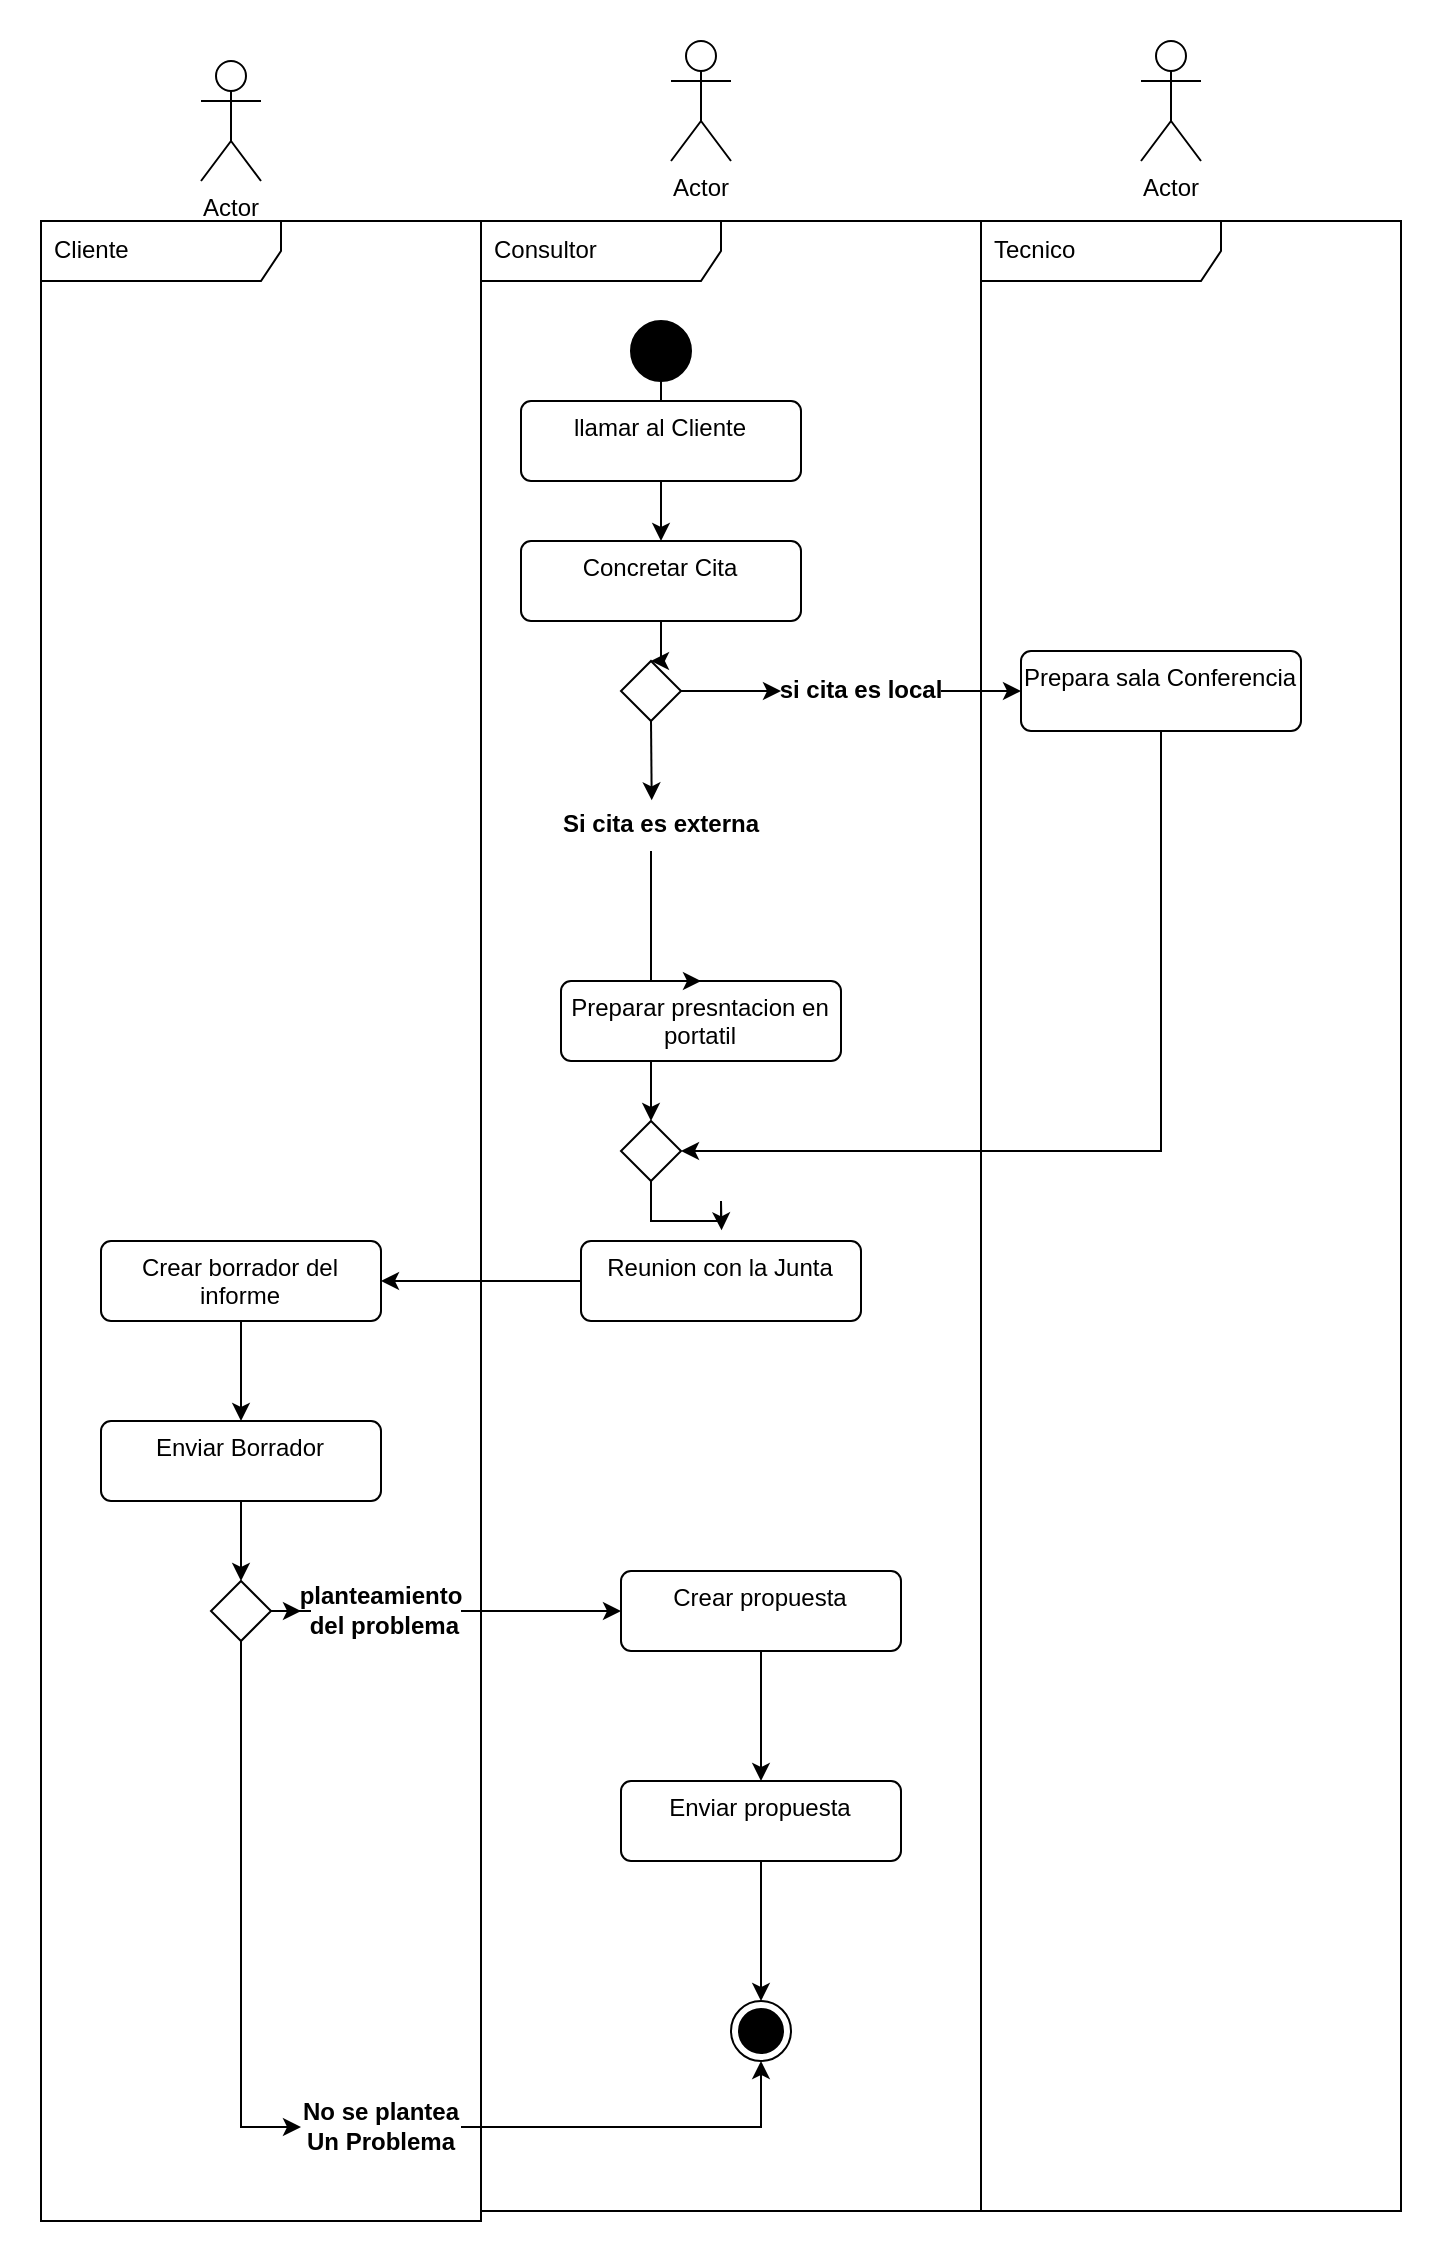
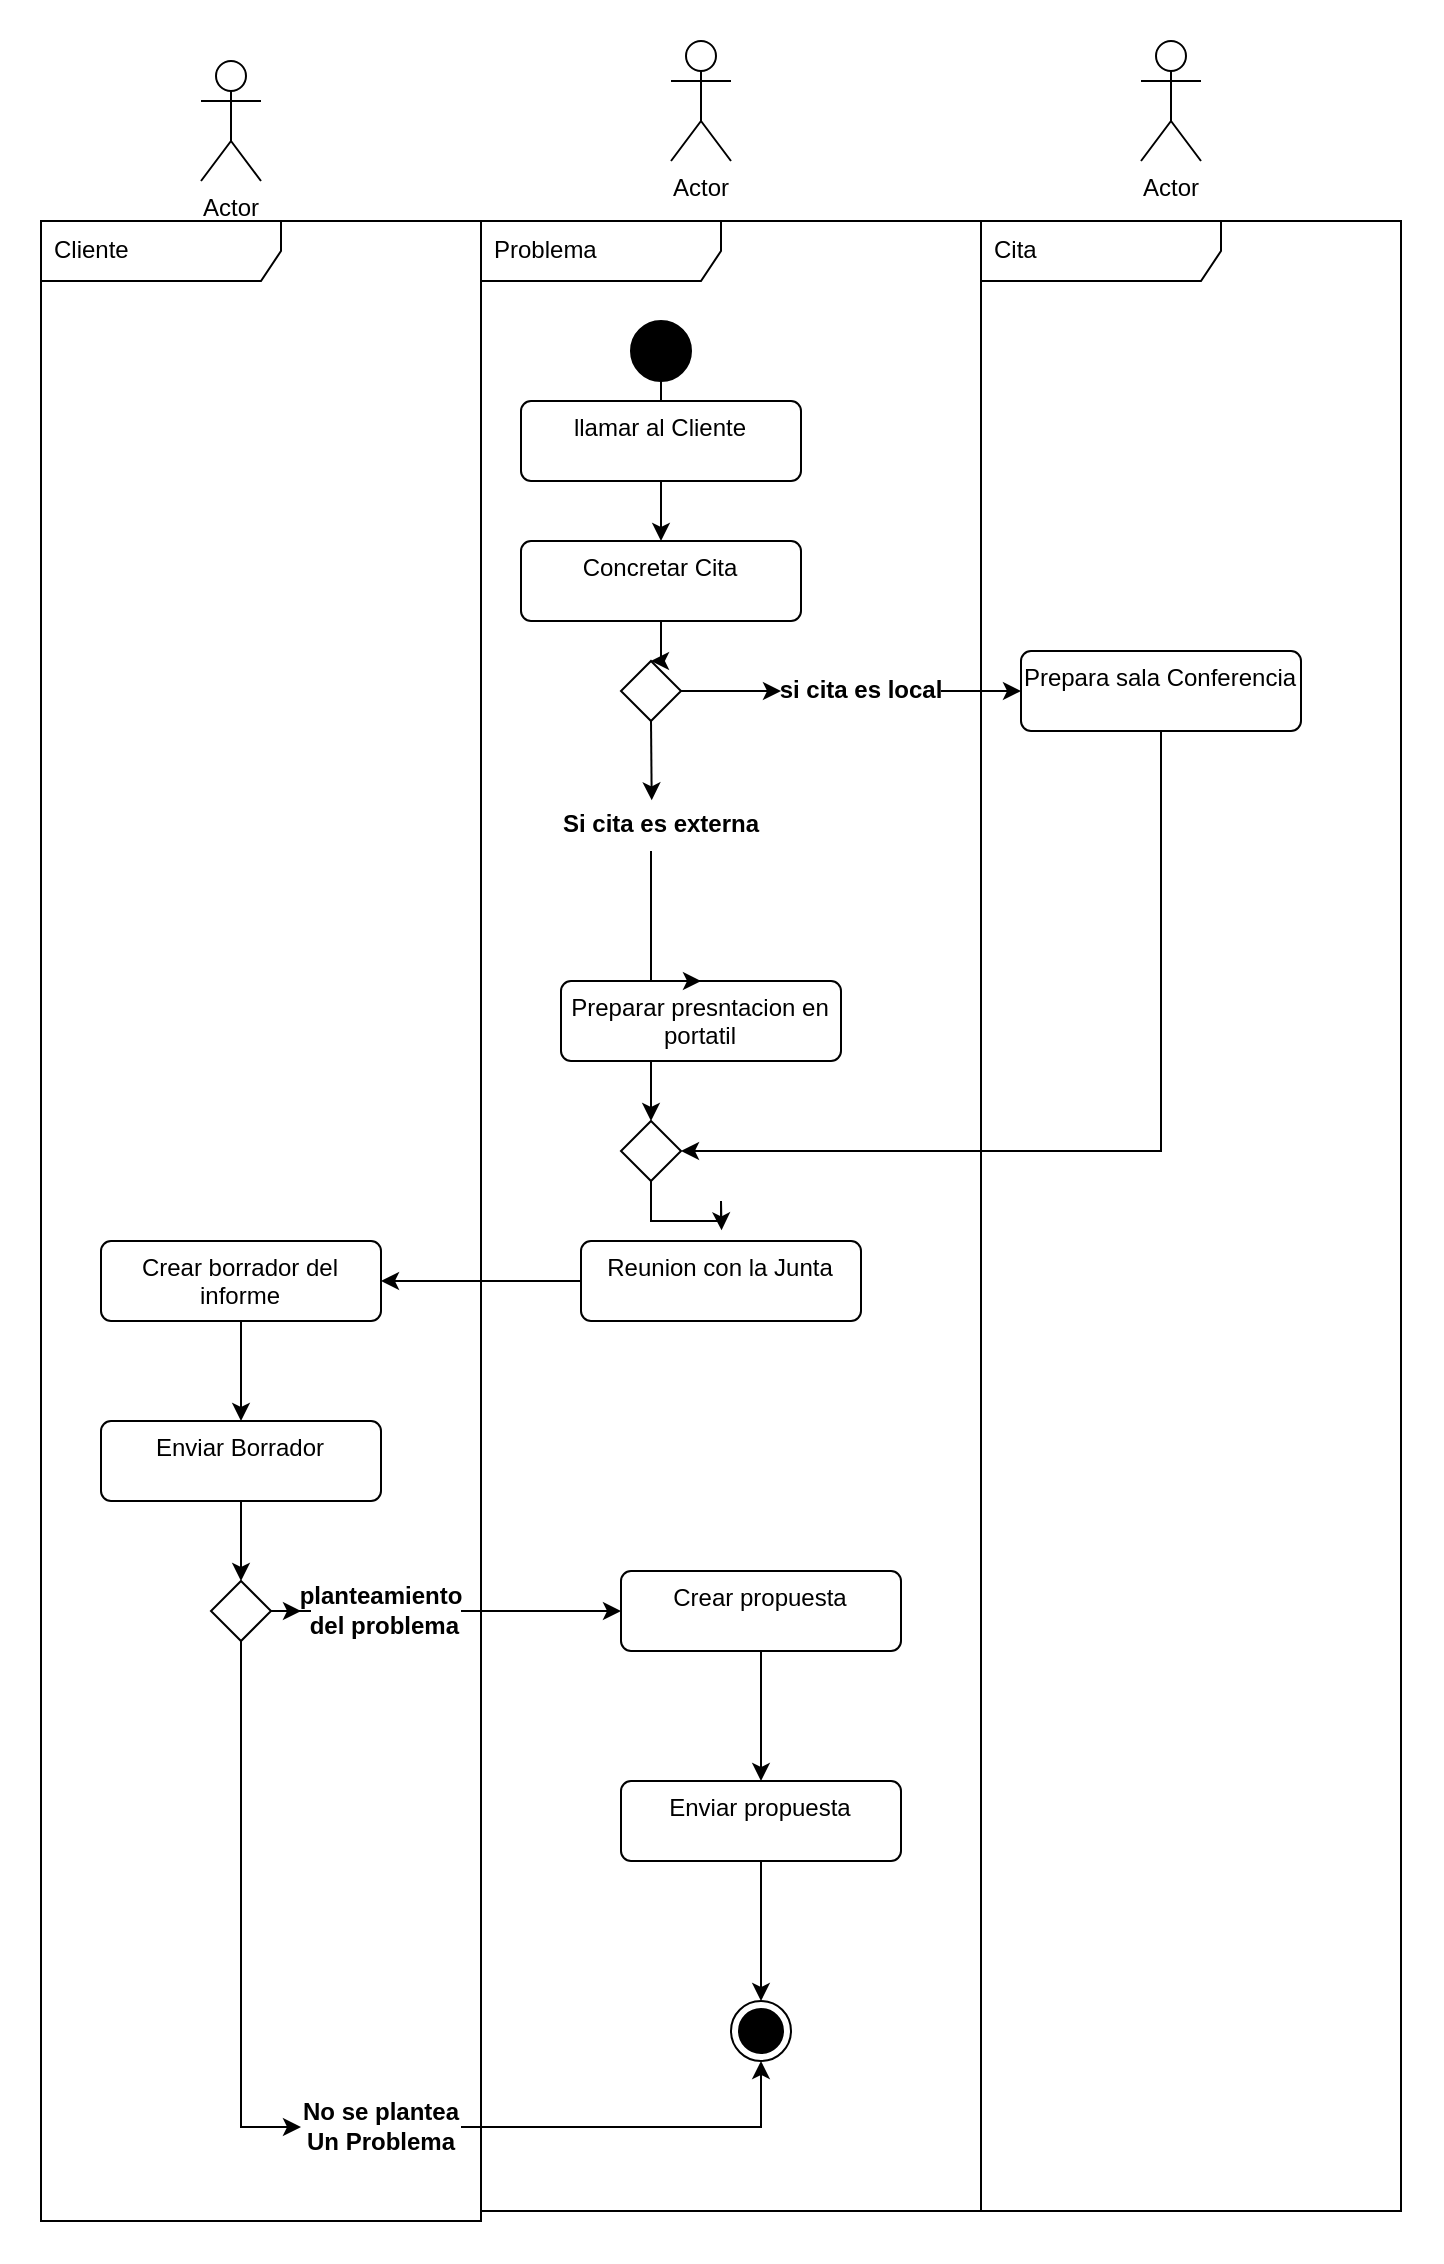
node "Consultor": label "Consultor" -> "Problema"
node "Tecnico": label "Tecnico" -> "Cita"
